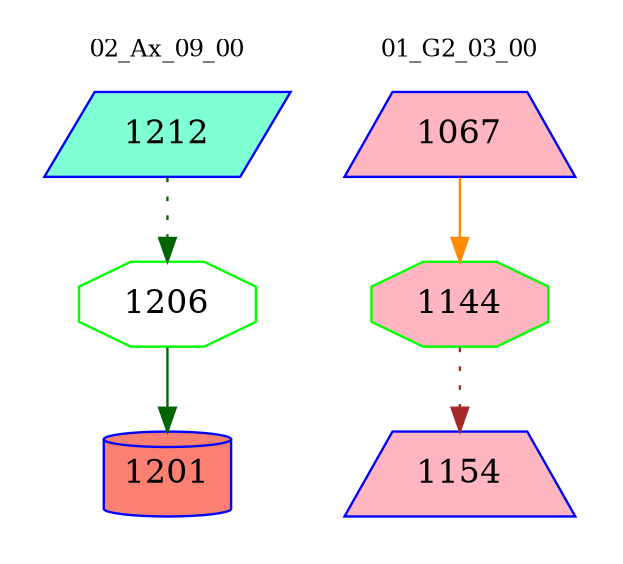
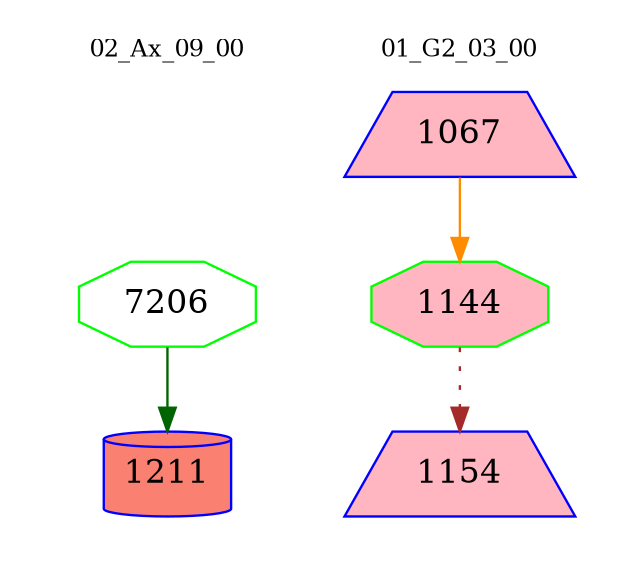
node "1212": removed
node "1206": label "1206" -> "7206"
node "1201": label "1201" -> "1211"
